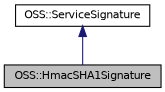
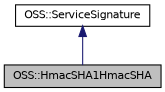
node "OSS::HmacSHA1Signature": label "OSS::HmacSHA1Signature" -> "OSS::HmacSHA1HmacSHA"
